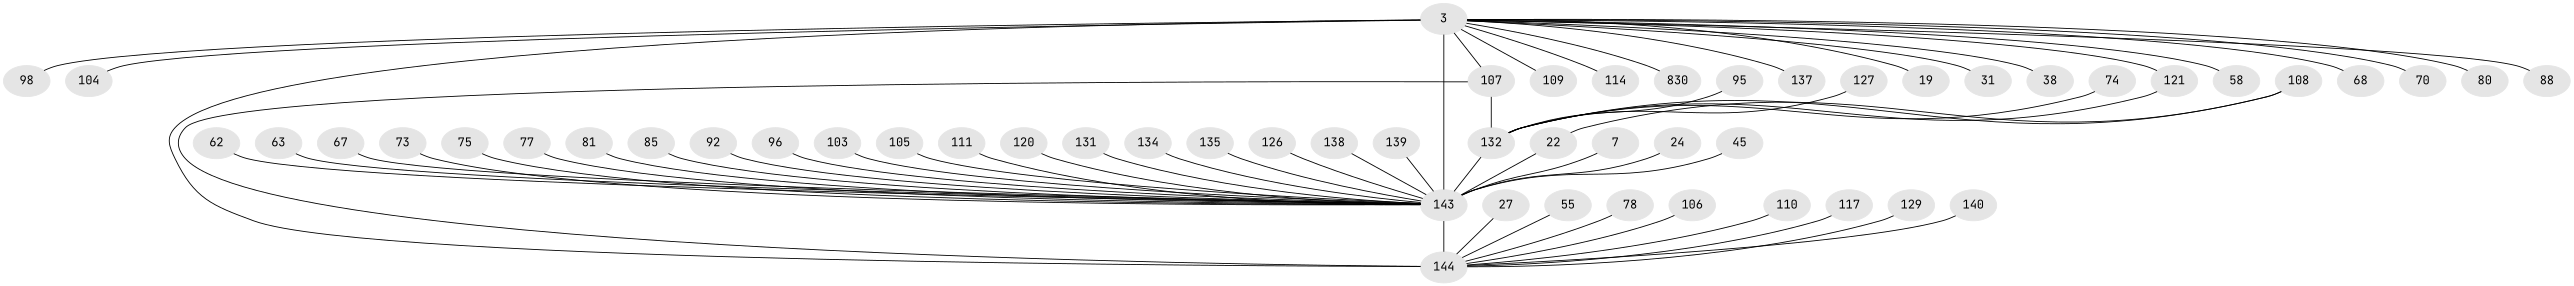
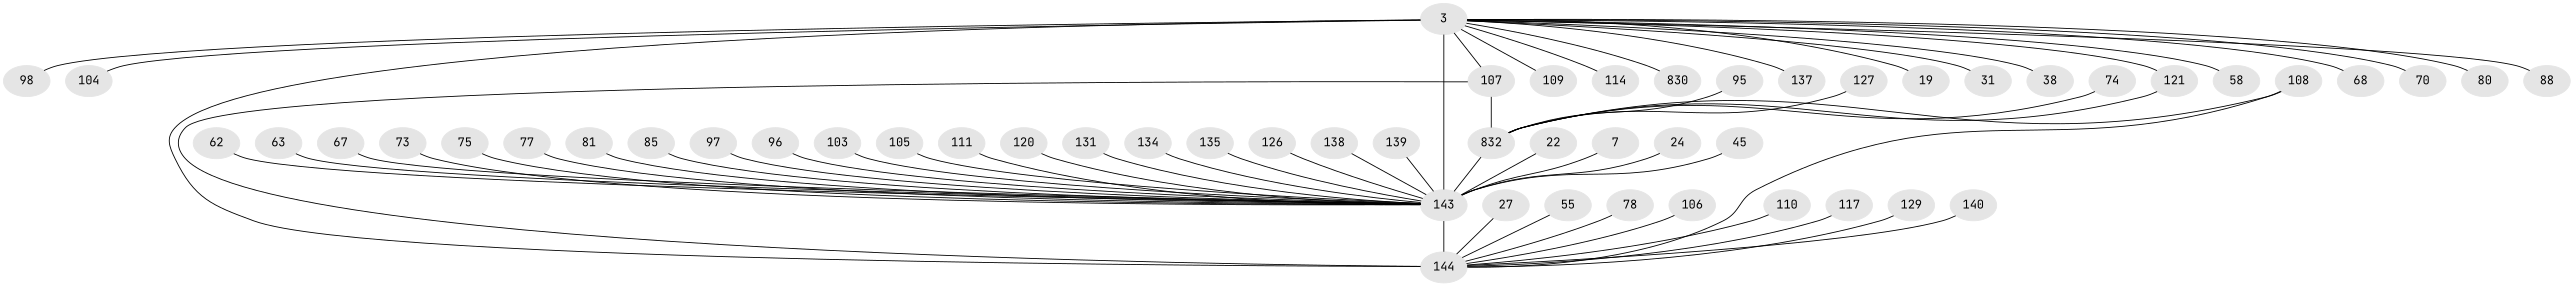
edge "108" -- "22": now "108" -- "144"
node "92": label "92" -> "97"
node "132": label "132" -> "832"
